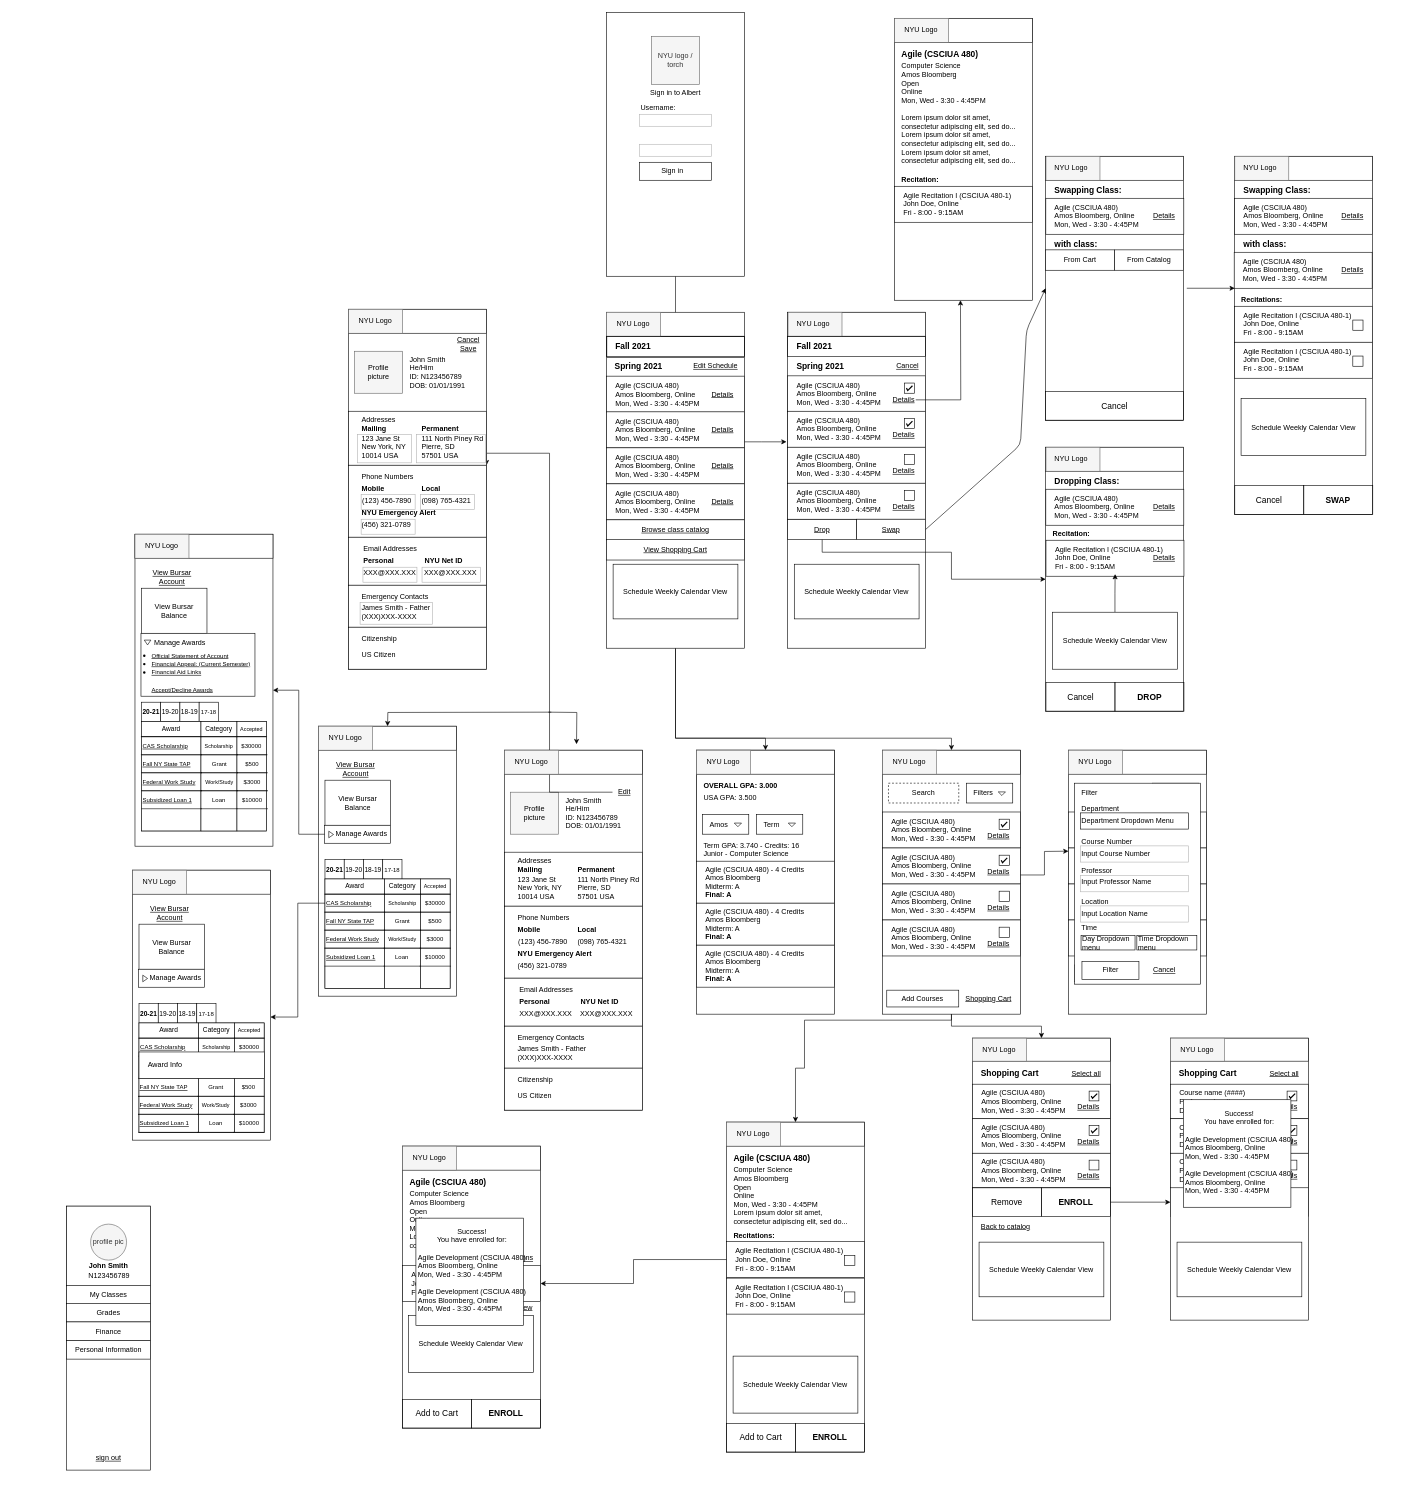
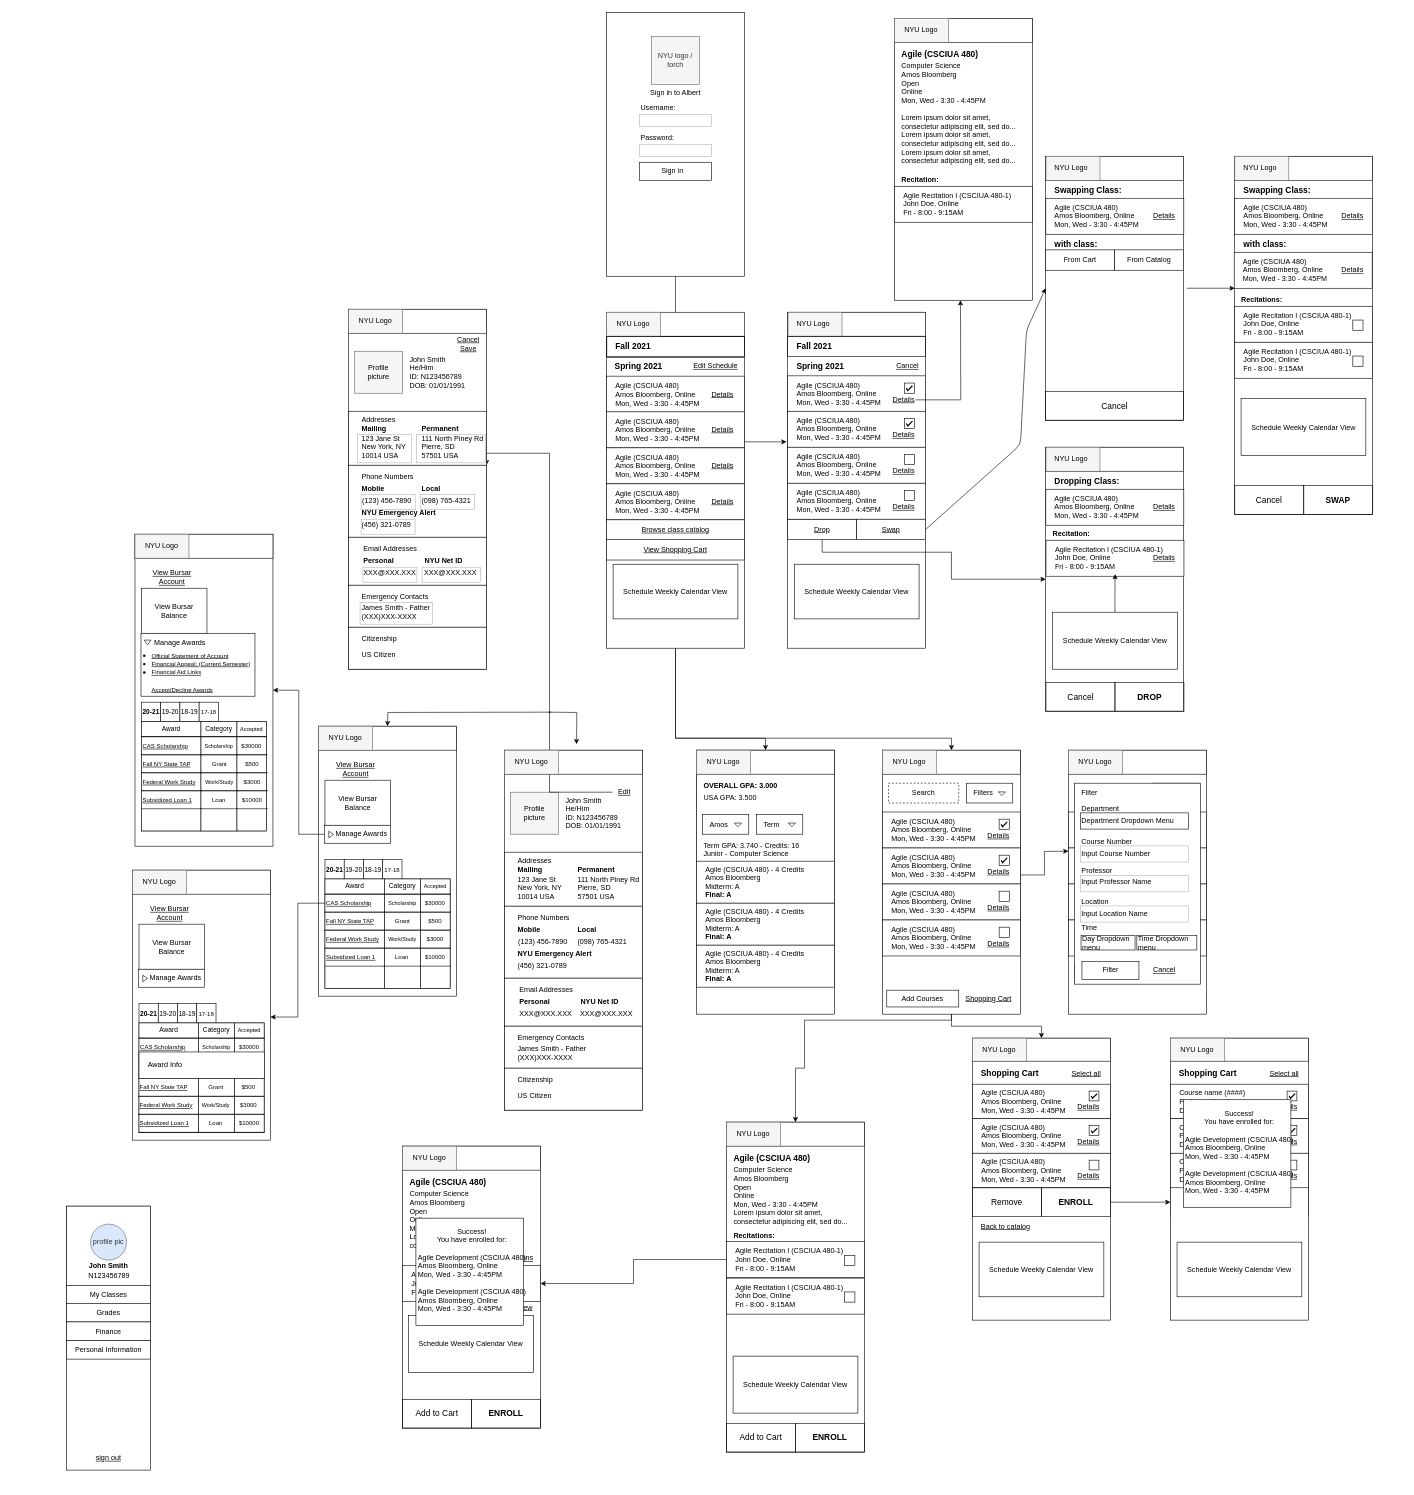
node "Password:": added
node "profile pic": fillcolor #f5f5f5 -> #dae8fc
